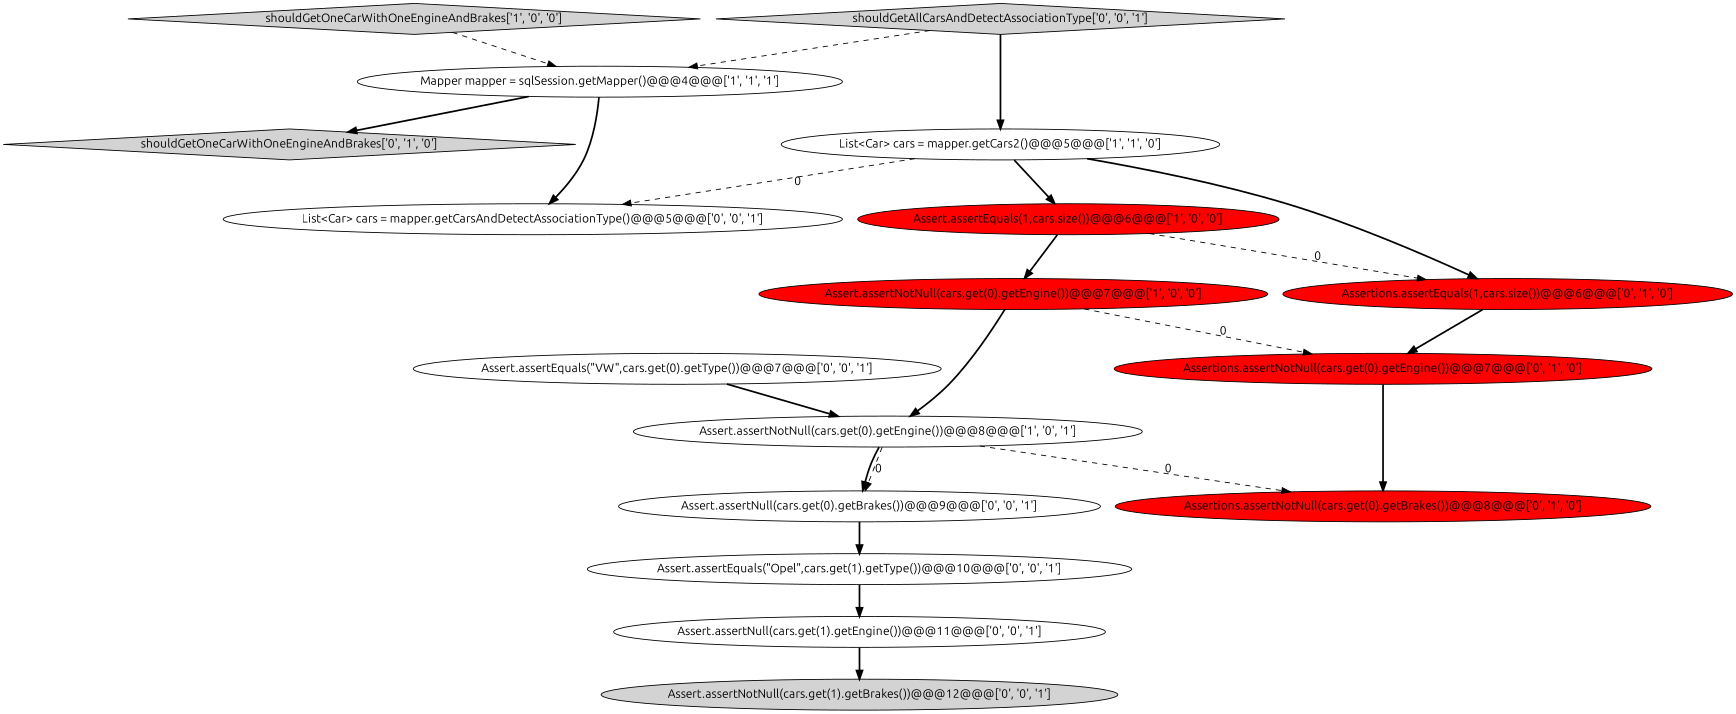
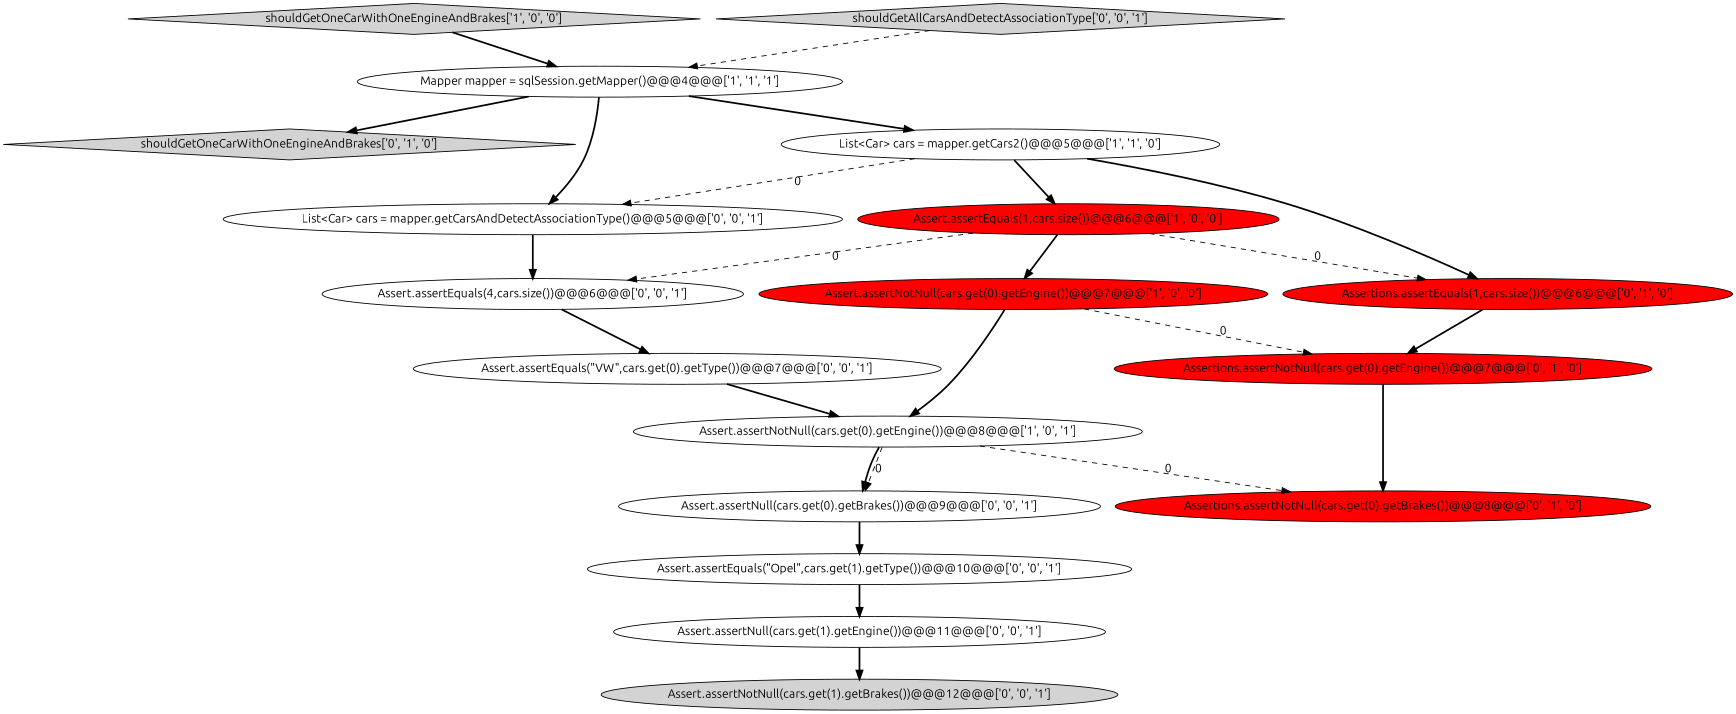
edge "shouldGetOneCarWithOneEngineAndBrakes['1', '0', '0']" -> "Mapper mapper = sqlSession.getMapper()@@@4@@@['1', '1', '1']": style dashed -> bold
edge "shouldGetAllCarsAndDetectAssociationType['0', '0', '1']" -> "List<Car> cars = mapper.getCars2()@@@5@@@['1', '1', '0']": now "Mapper mapper = sqlSession.getMapper()@@@4@@@['1', '1', '1']" -> "List<Car> cars = mapper.getCars2()@@@5@@@['1', '1', '0']"
node "Assert.assertEquals(4,cars.size())@@@6@@@['0', '0', '1']": added
